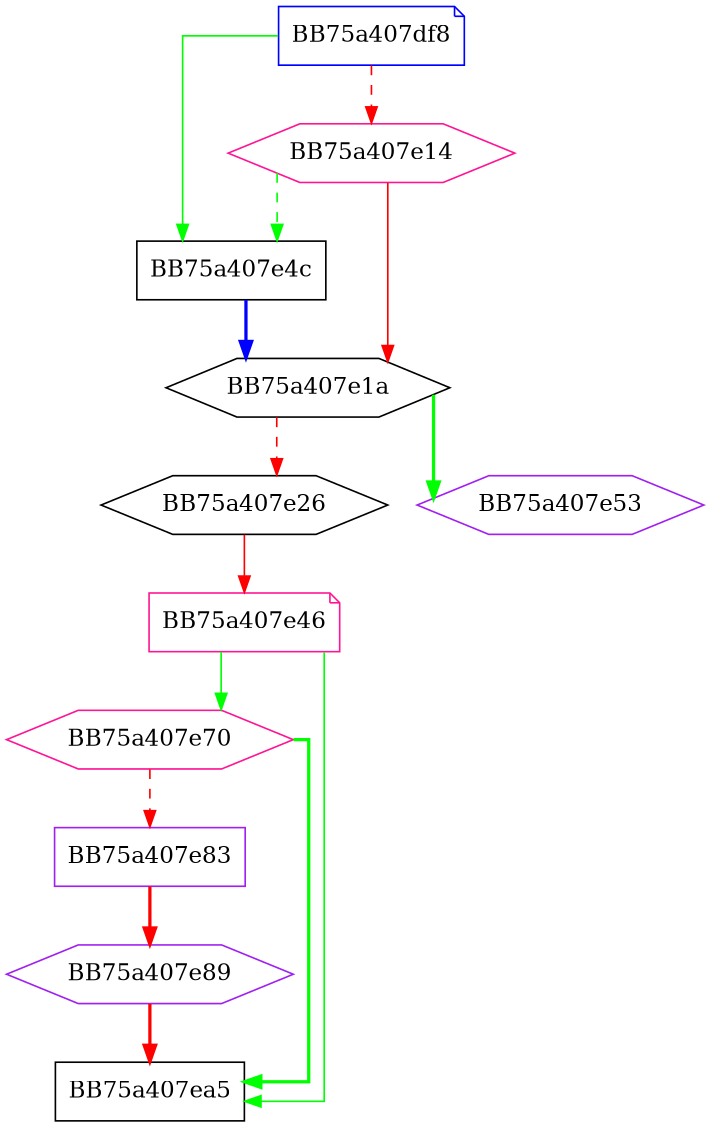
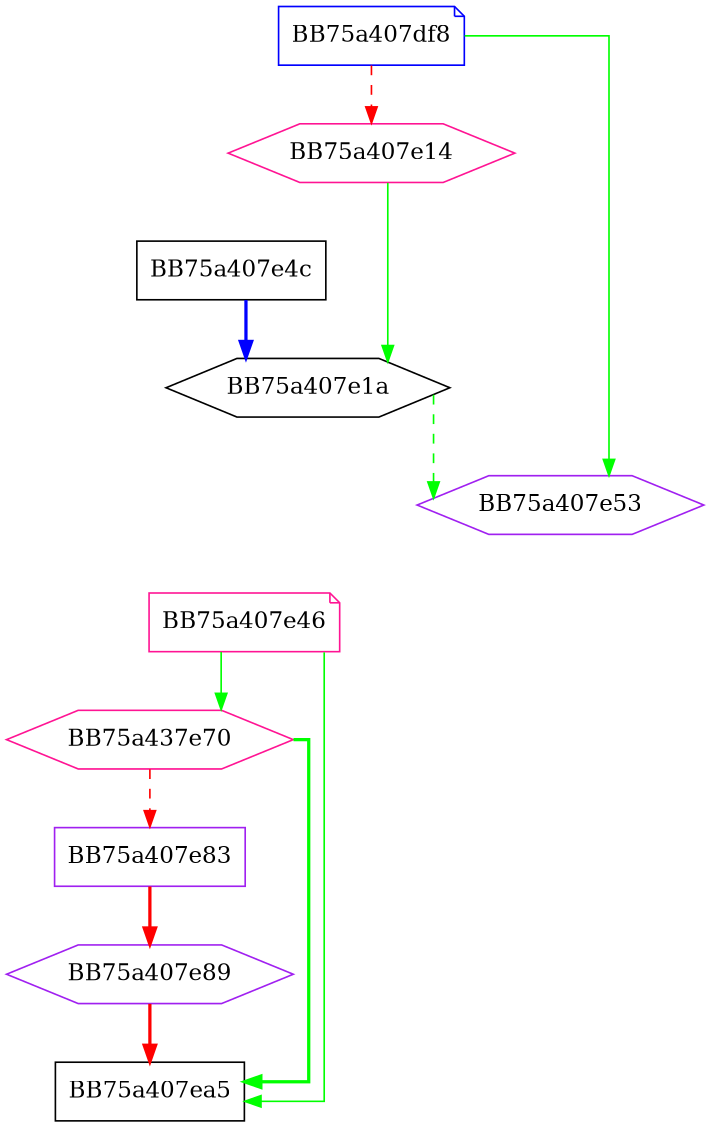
edge "BB75a407df8" -> "BB75a407e4c": now "BB75a407df8" -> "BB75a407e53"
edge "BB75a407e14" -> "BB75a407e4c": removed
edge "BB75a407e14" -> "BB75a407e1a": color red -> green
edge "BB75a407e1a" -> "BB75a407e53": style bold -> dashed
node "BB75a407e26": removed
node "BB75a407e70": label "BB75a407e70" -> "BB75a437e70"
